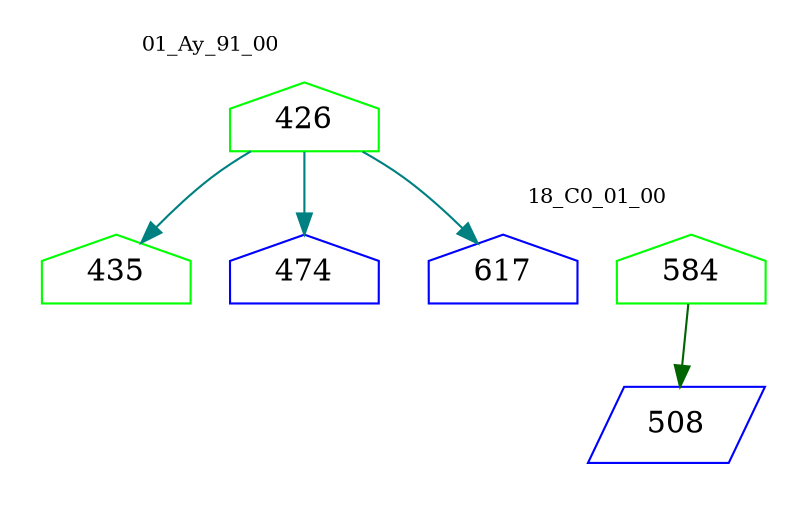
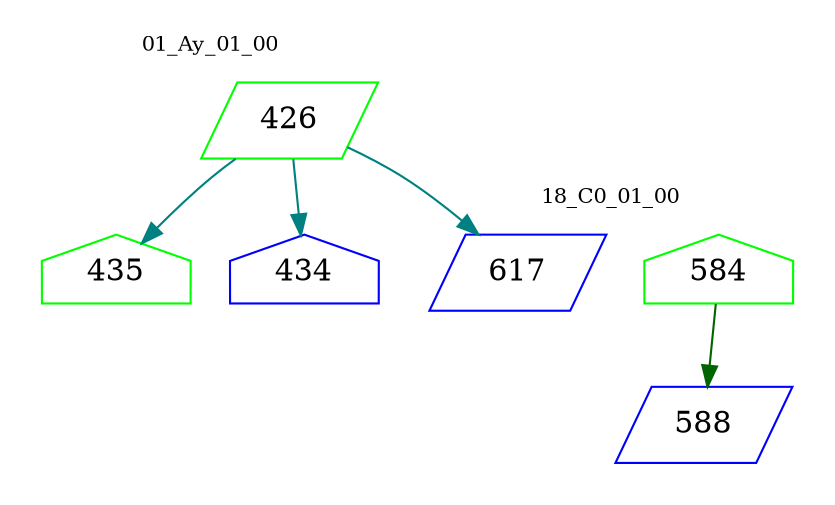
cluster "01_Ay_91_00": label "01_Ay_91_00" -> "01_Ay_01_00"
node "426": shape house -> parallelogram
node "474": label "474" -> "434"
node "617": shape house -> parallelogram
node "508": label "508" -> "588"
